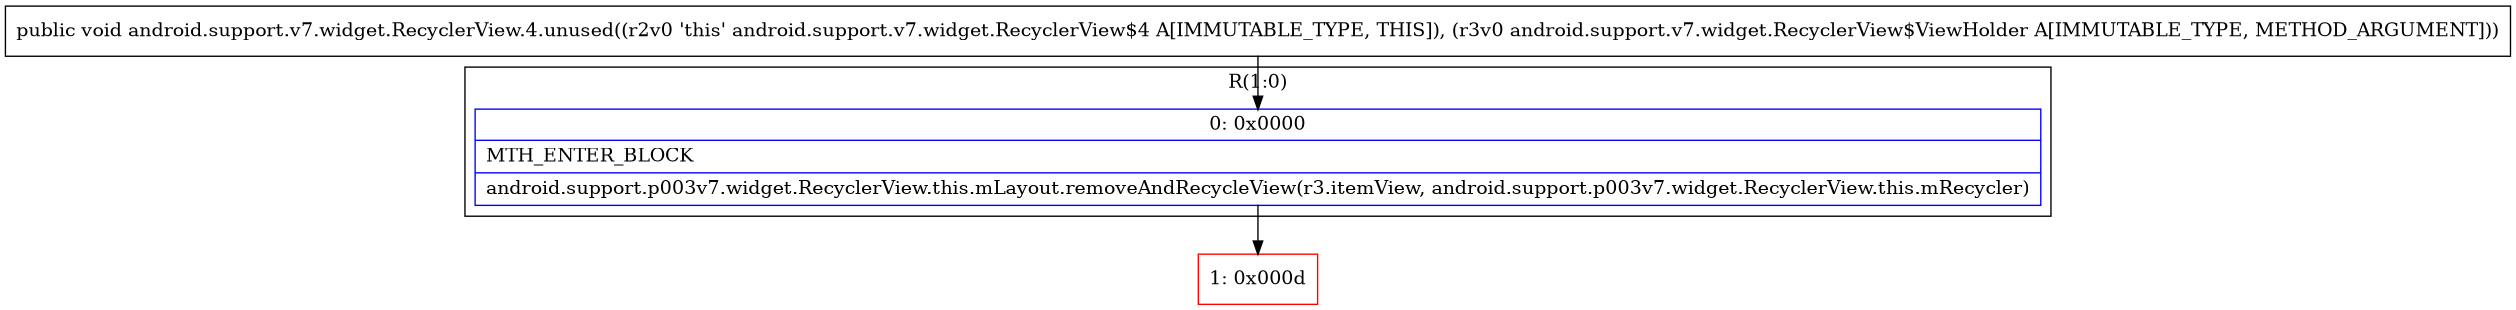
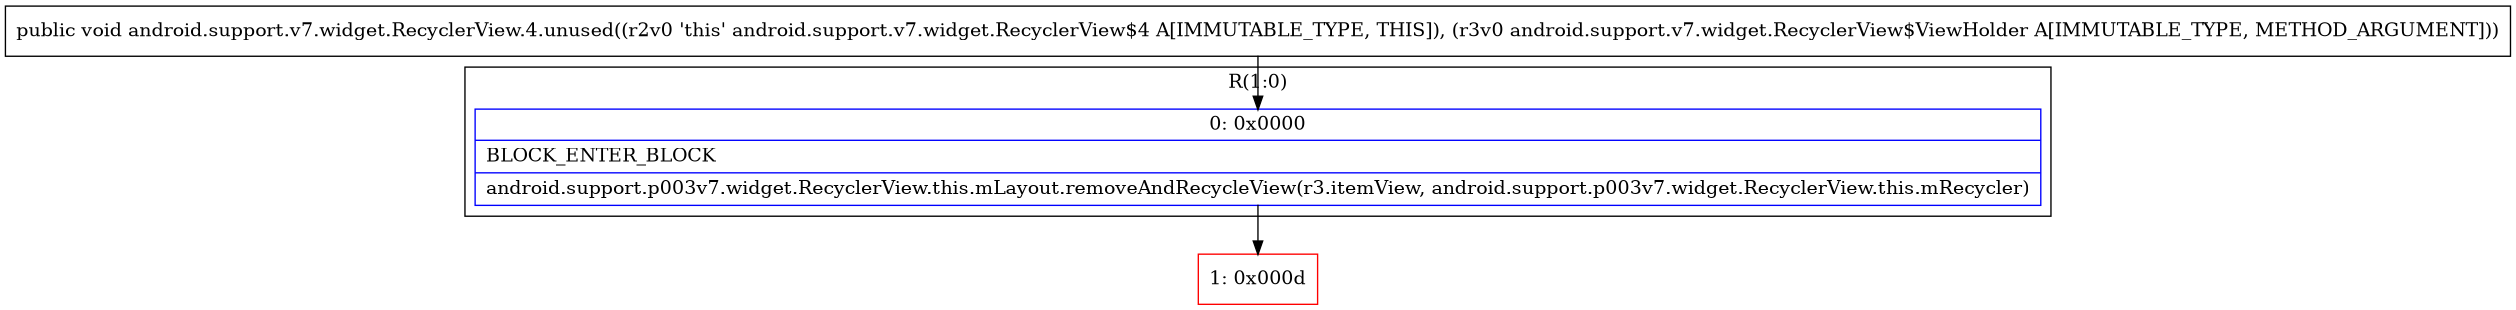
node "0: 0x0000": text "MTH_ENTER_BLOCK" -> "BLOCK_ENTER_BLOCK"
